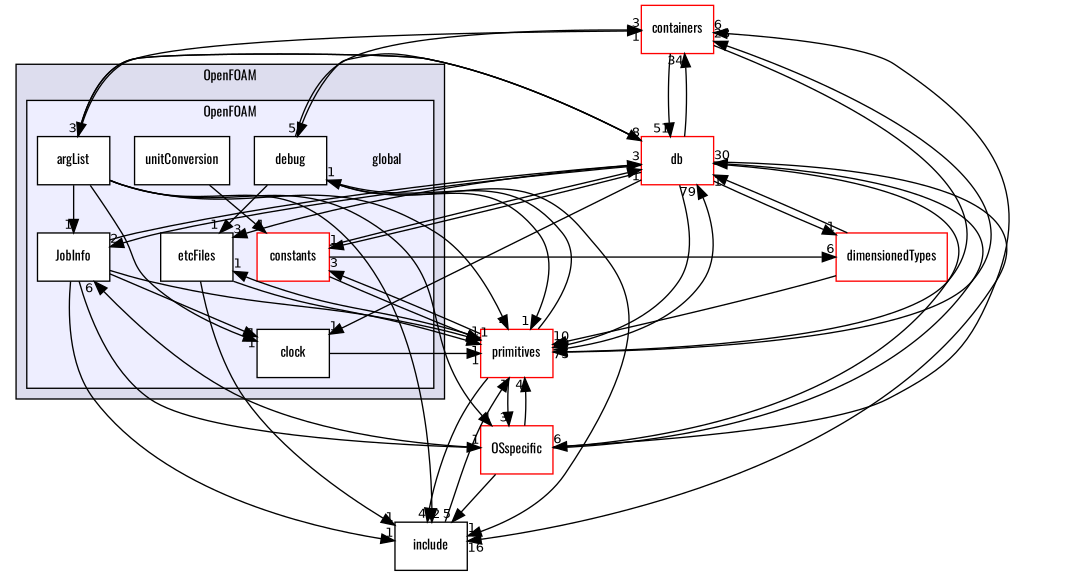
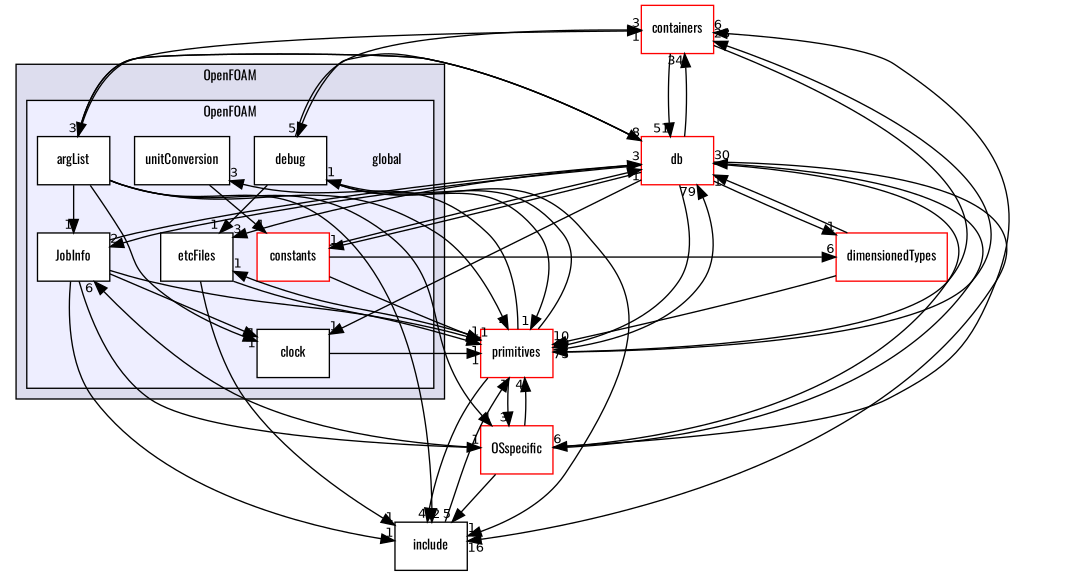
edge "primitives" -> "constants": now "primitives" -> "unitConversion"
